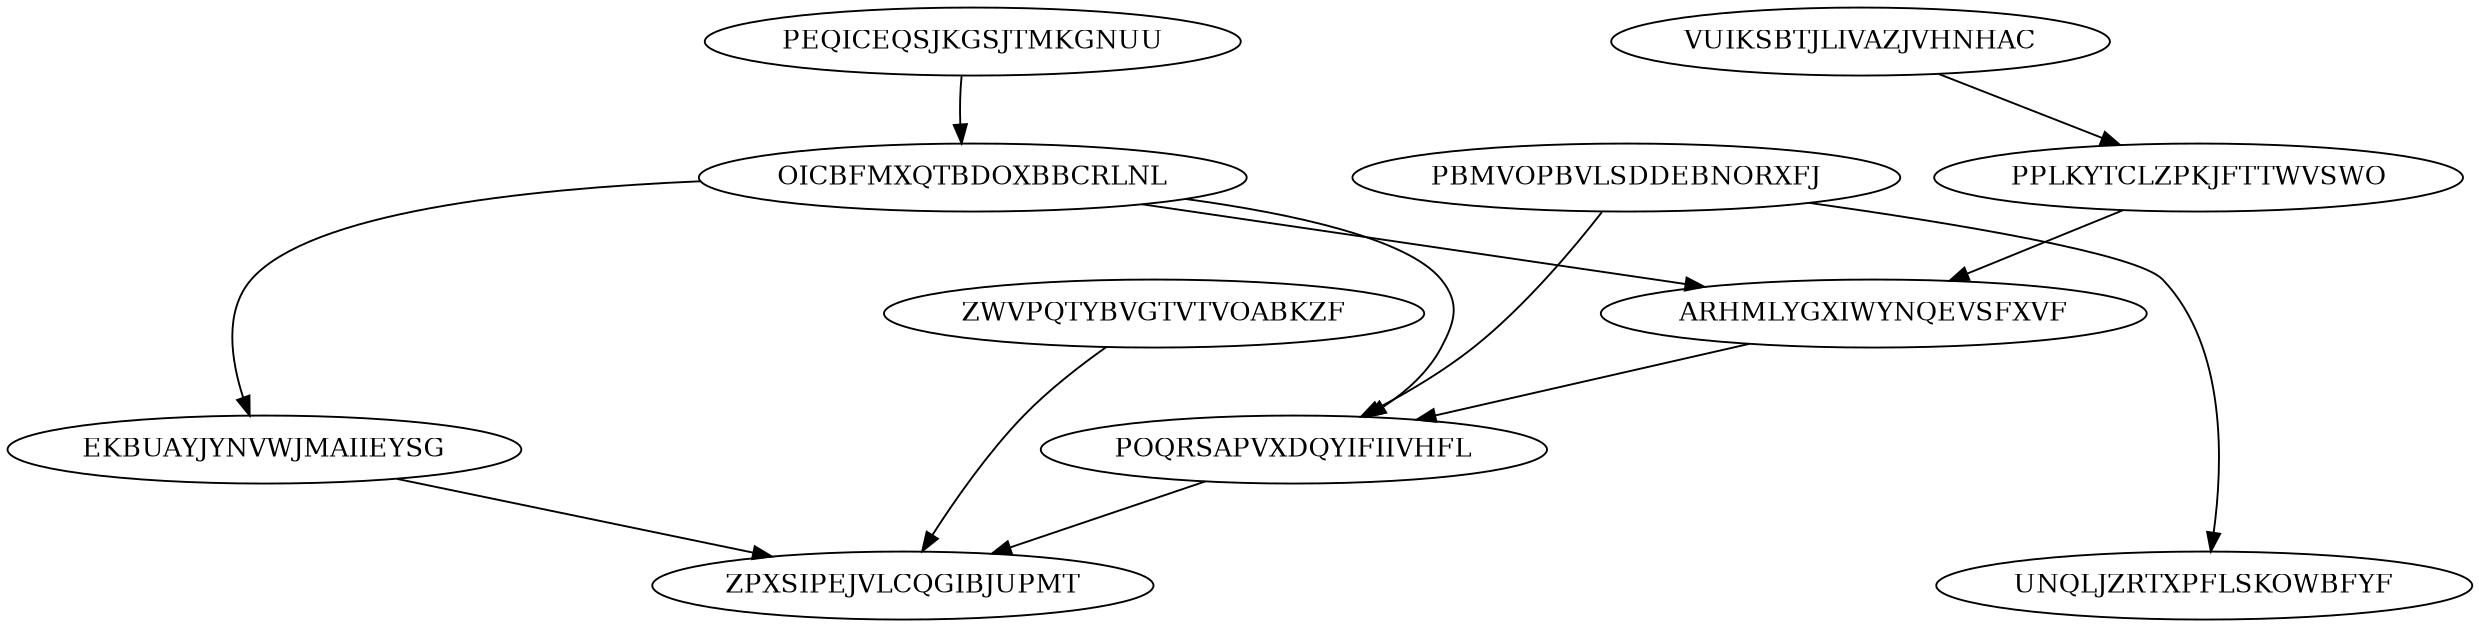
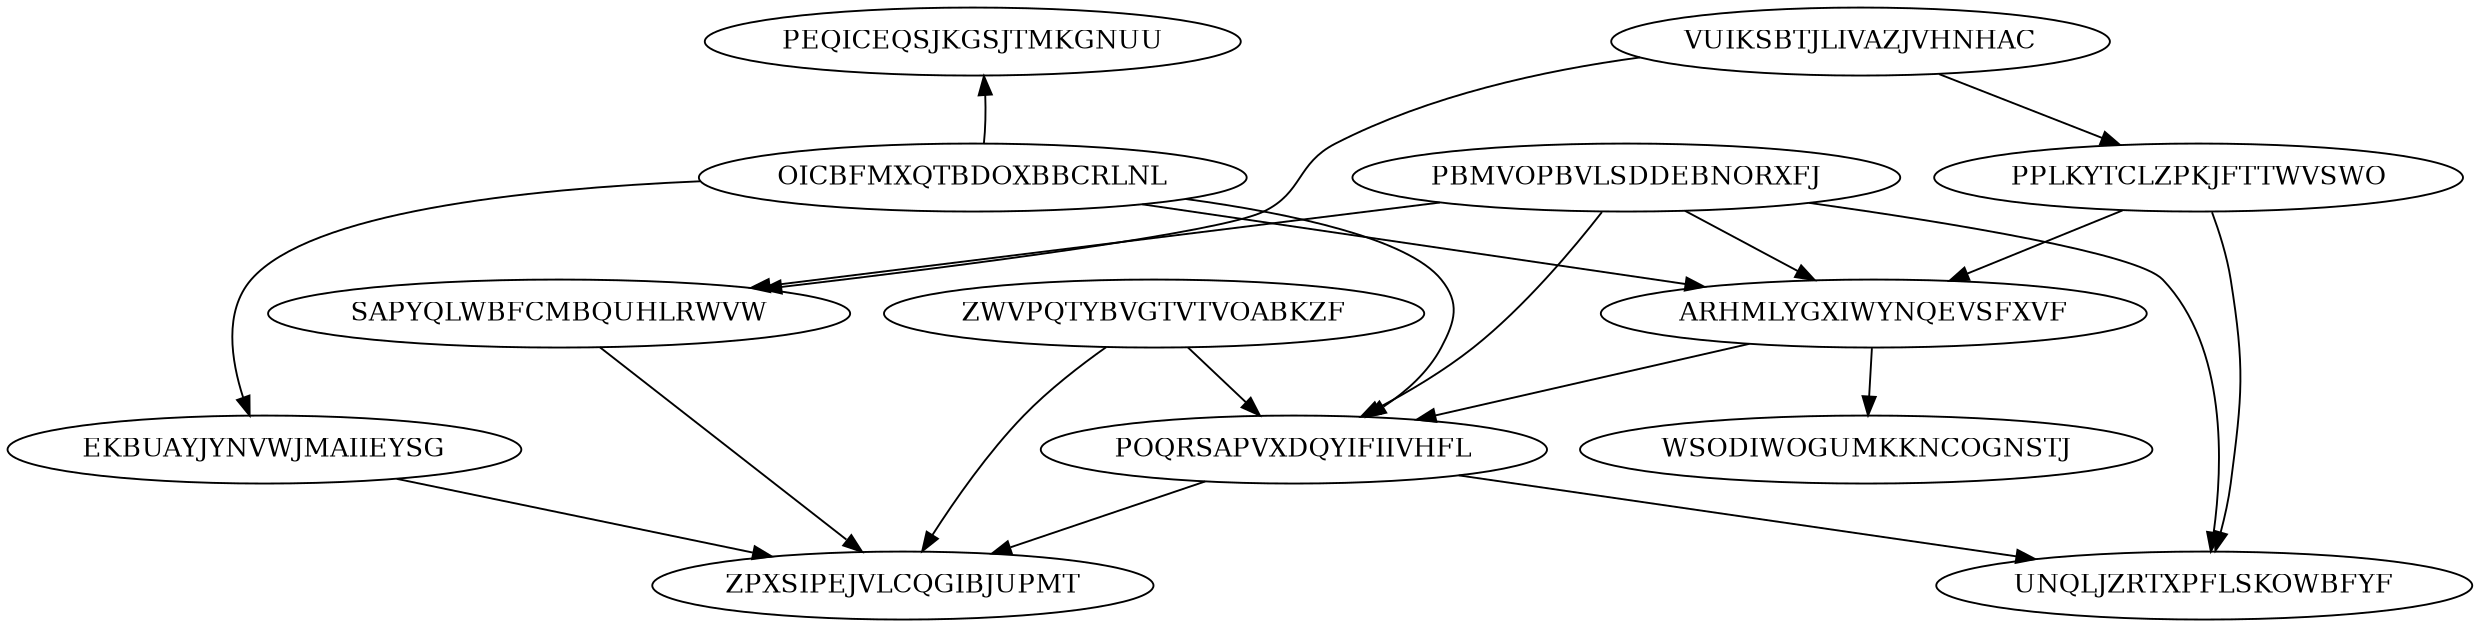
edge "PEQICEQSJKGSJTMKGNUU" -> "OICBFMXQTBDOXBBCRLNL": reversed
edge "PBMVOPBVLSDDEBNORXFJ" -> "ARHMLYGXIWYNQEVSFXVF": added
node "SAPYQLWBFCMBQUHLRWVW": added
edge "PPLKYTCLZPKJFTTWVSWO" -> "UNQLJZRTXPFLSKOWBFYF": added
edge "ZWVPQTYBVGTVTVOABKZF" -> "POQRSAPVXDQYIFIIVHFL": added
node "WSODIWOGUMKKNCOGNSTJ": added
edge "POQRSAPVXDQYIFIIVHFL" -> "UNQLJZRTXPFLSKOWBFYF": added
